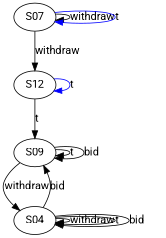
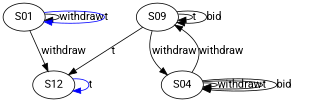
node "S07": label "S07" -> "S01"
edge "S12" -> "S09": reversed
edge "S04" -> "S09": label "bid" -> "withdraw"
